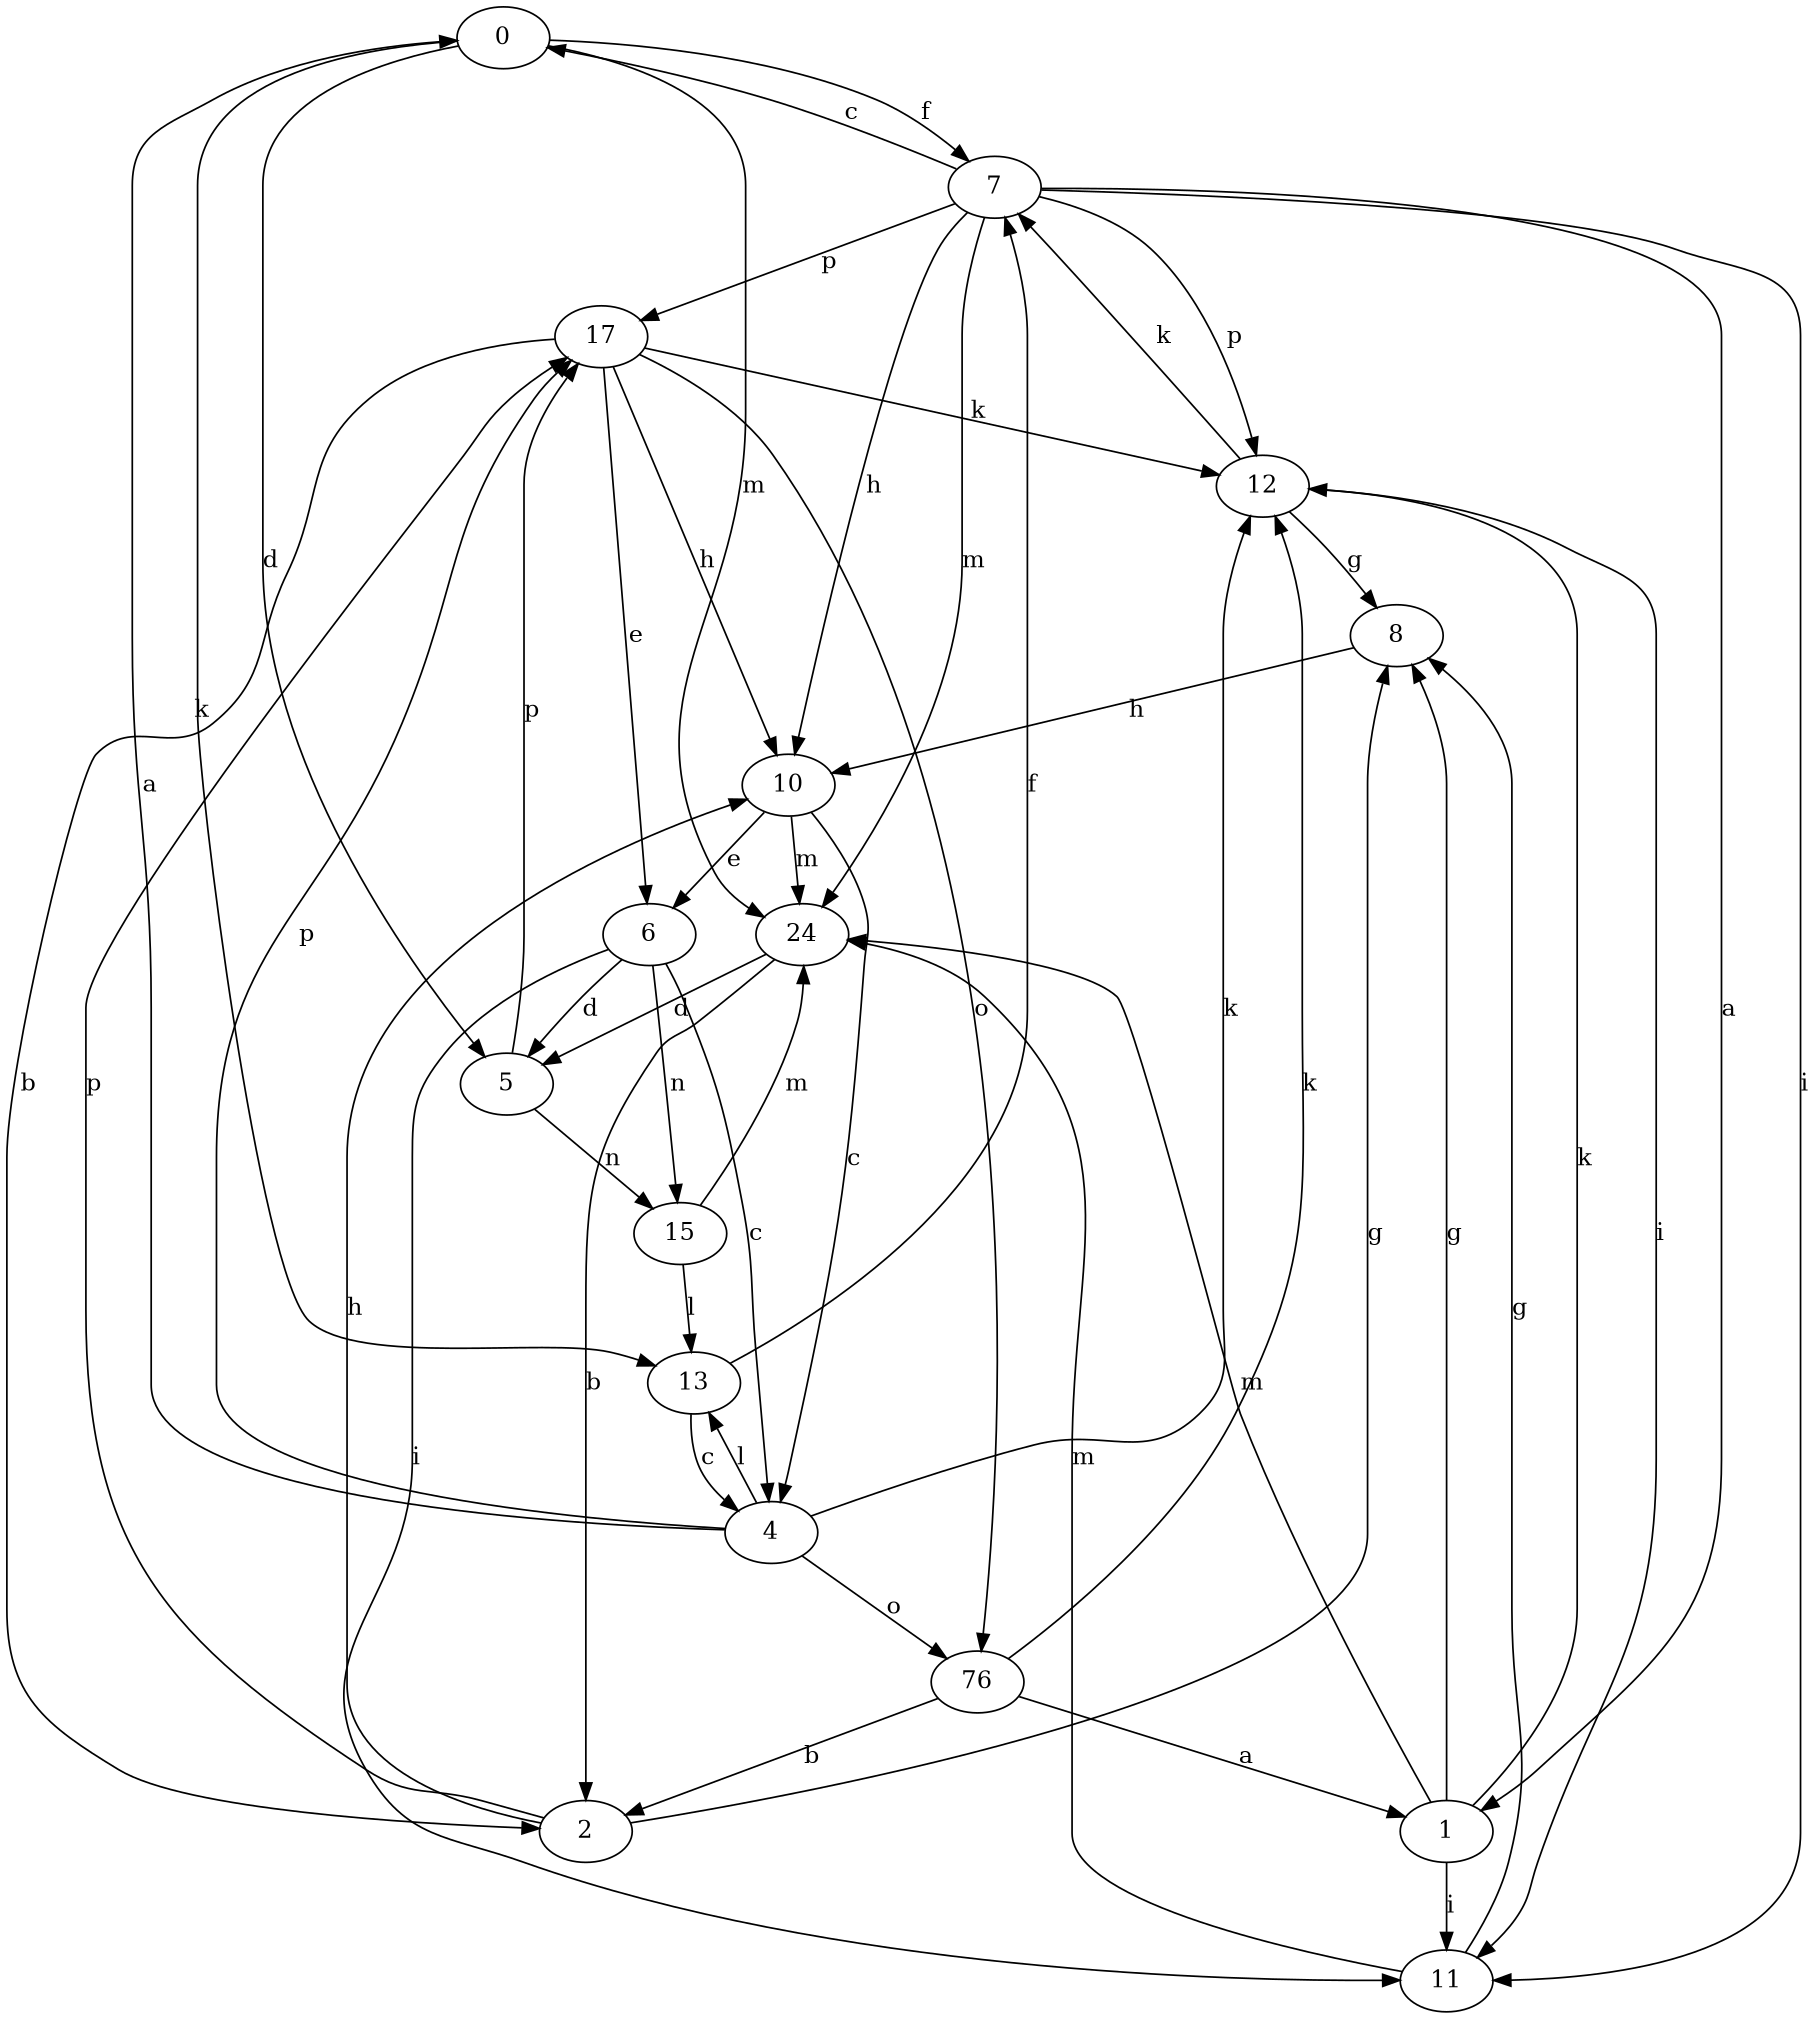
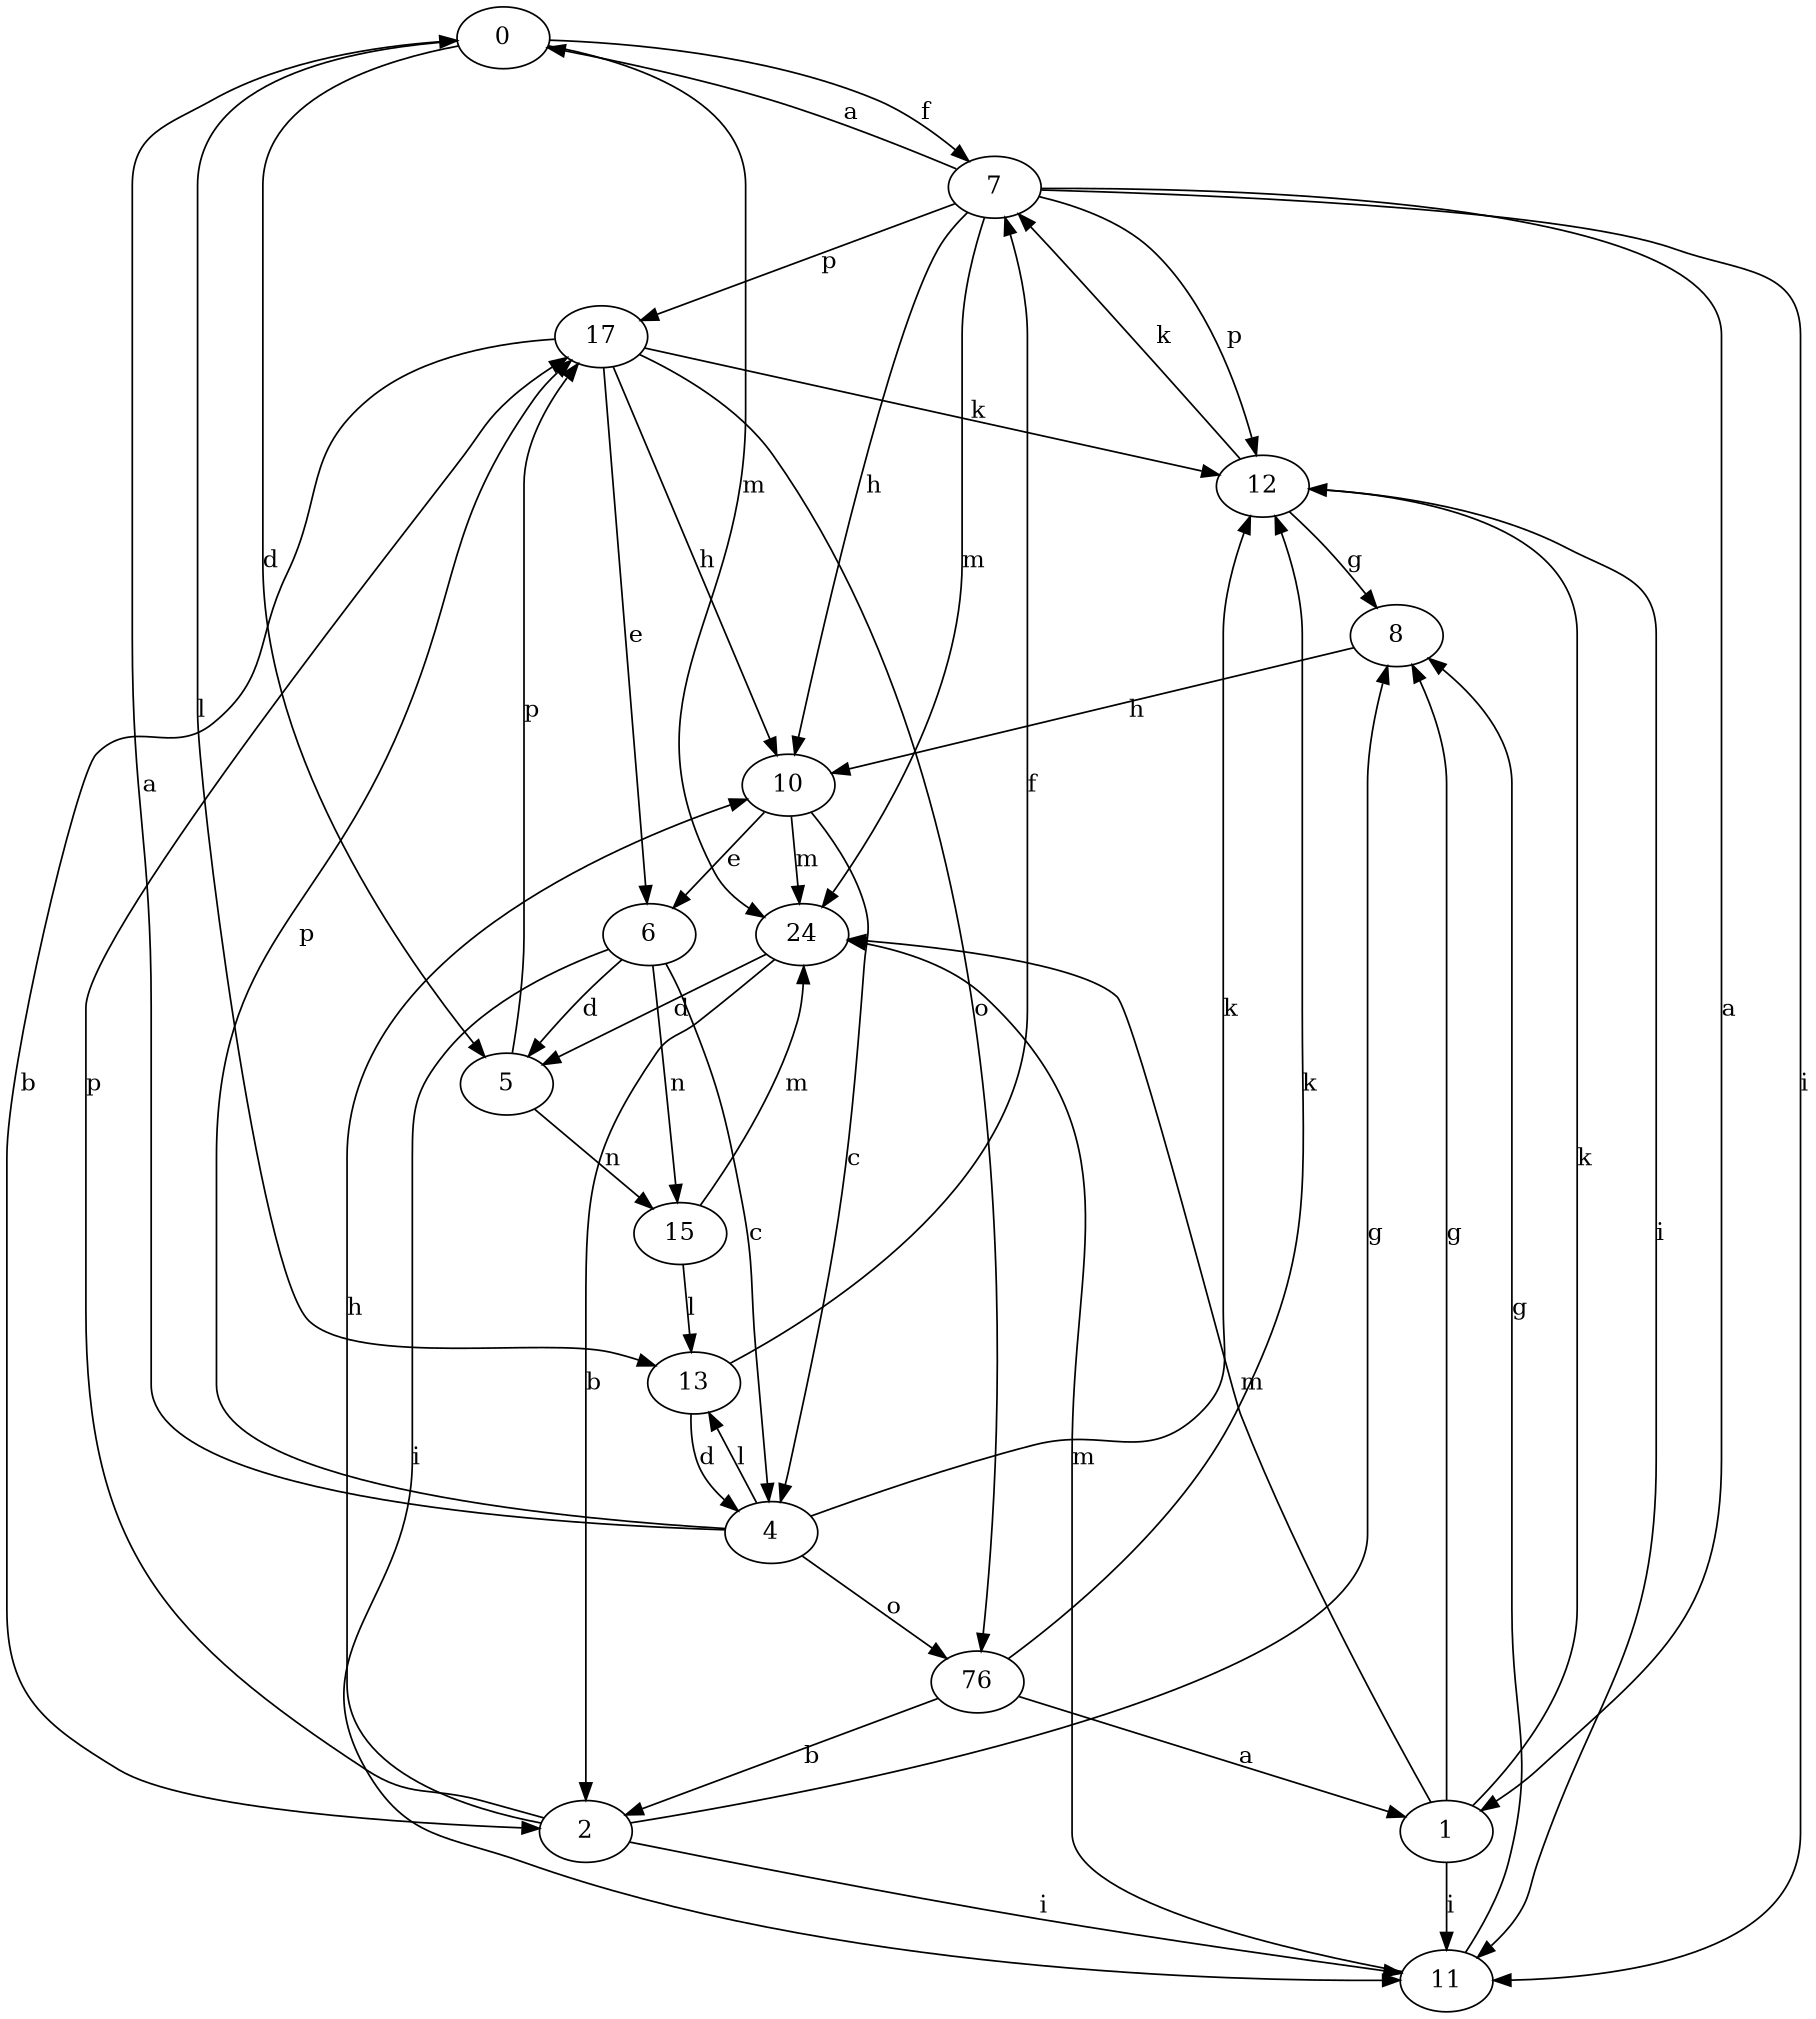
edge "7" -> "0": label "c" -> "a"
edge "0" -> "13": label "k" -> "l"
edge "13" -> "4": label "c" -> "d"
edge "2" -> "11": added, label "i"
